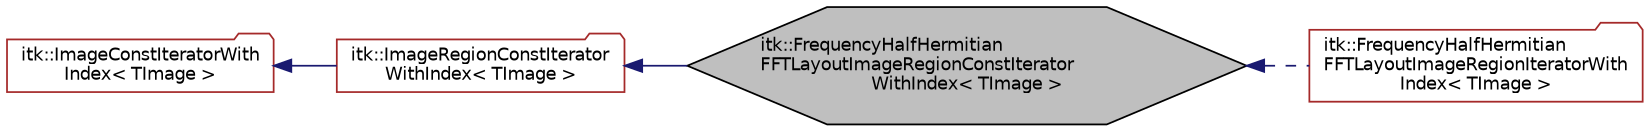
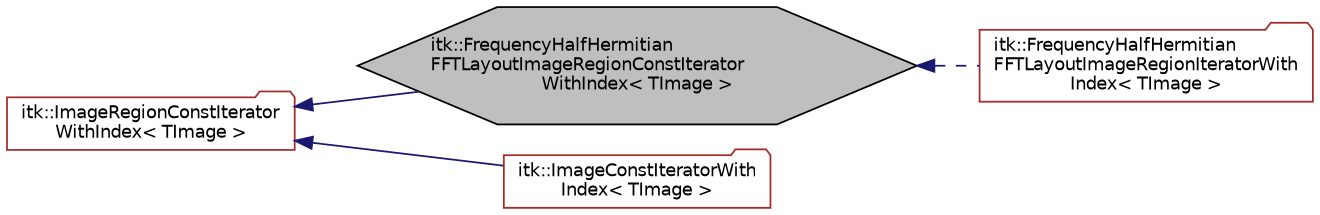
edge "itk::ImageRegionConstIterator WithIndex< TImage >" -> "itk::ImageConstIteratorWith Index< TImage >": reversed
